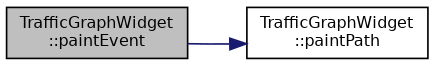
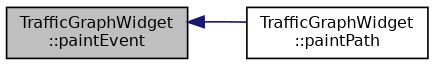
edge "TrafficGraphWidget ::paintEvent" -> "TrafficGraphWidget ::paintPath": reversed
